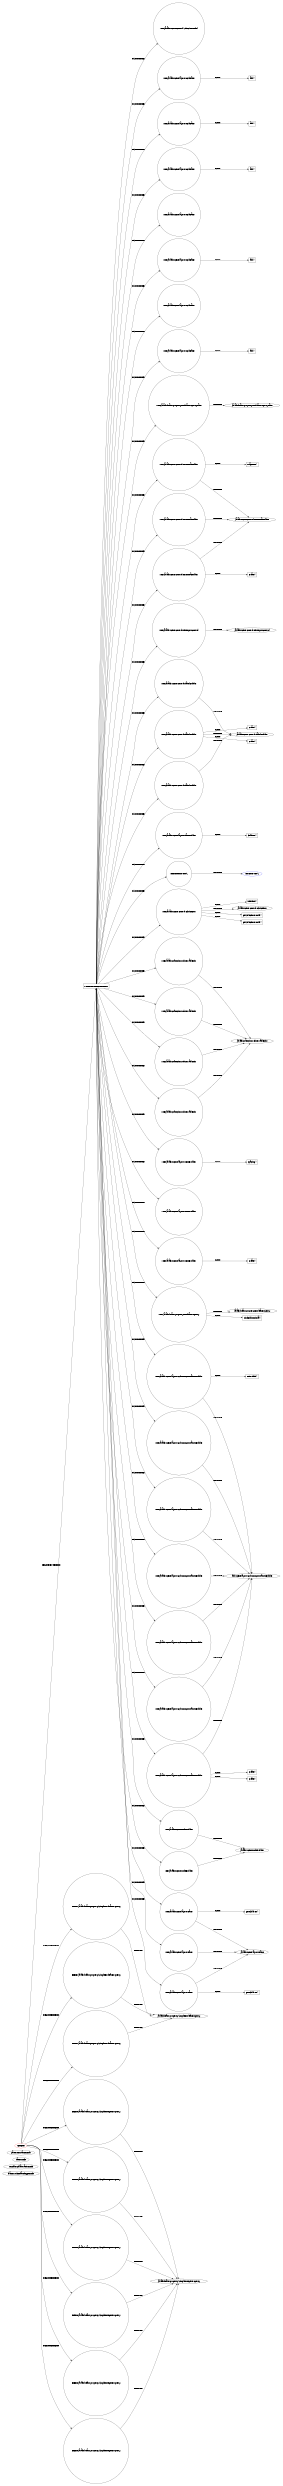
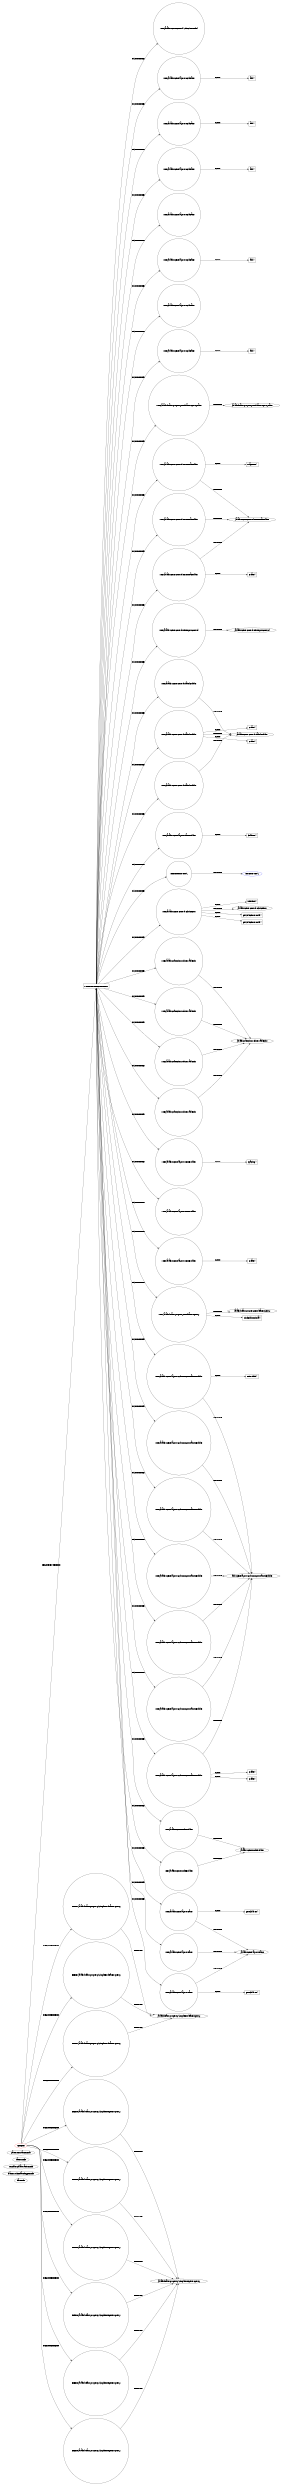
node "baseInfo": added
